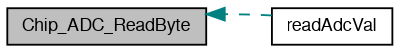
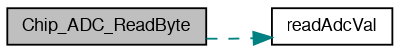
edge "readAdcVal" -> "Chip_ADC_ReadByte": reversed
